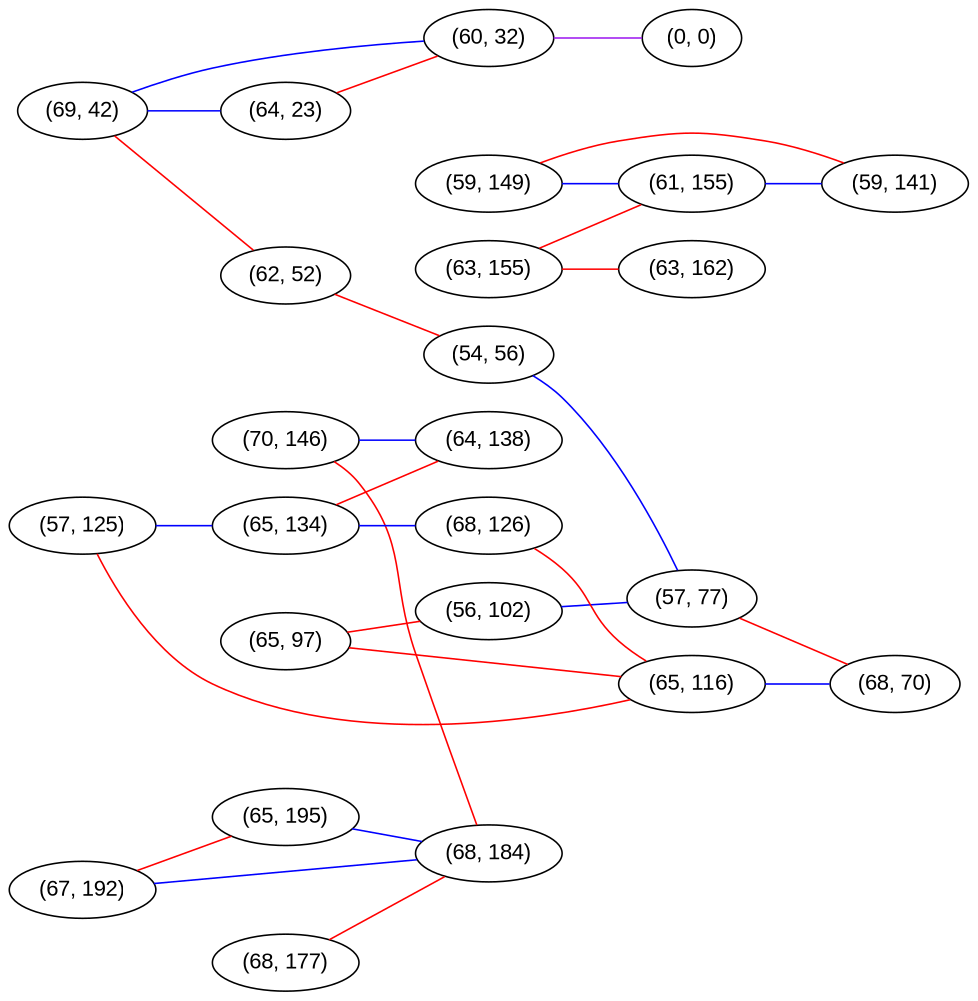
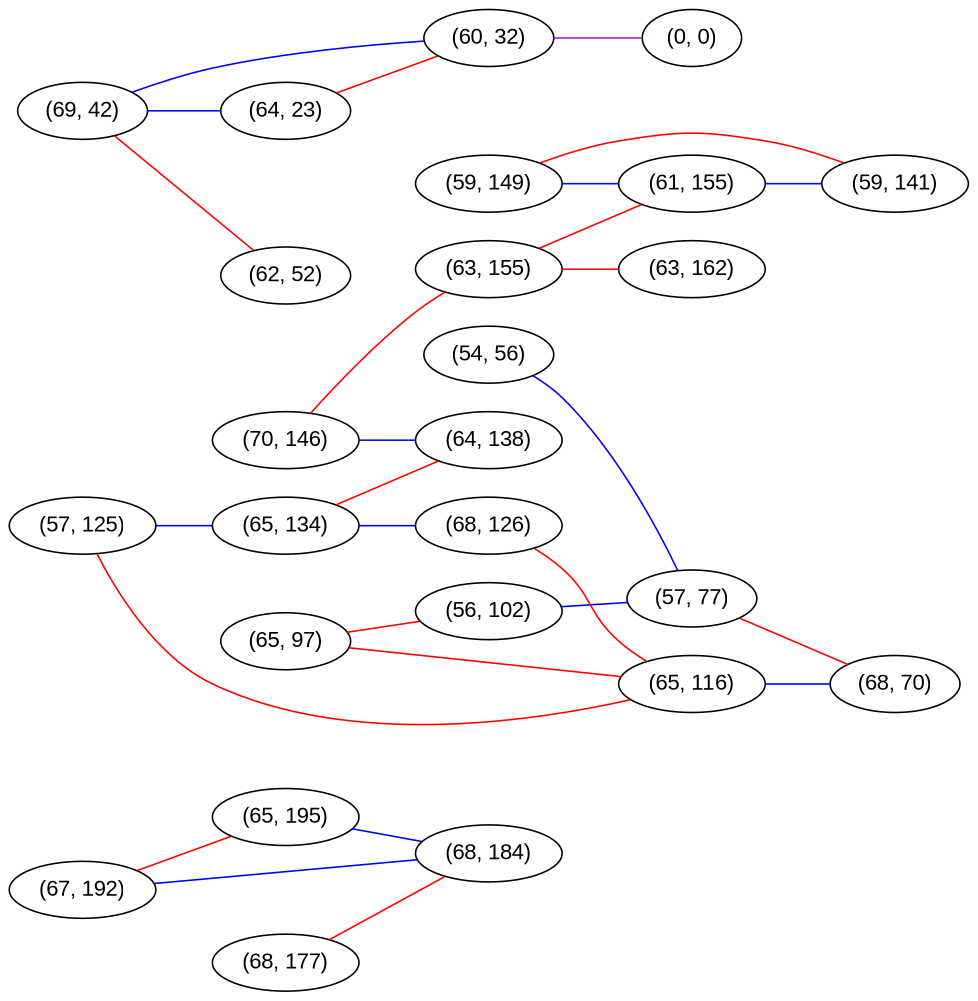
edge "(62, 52)" -- "(54, 56)": removed
edge "(70, 146)" -- "(68, 184)": now "(70, 146)" -- "(63, 155)"
